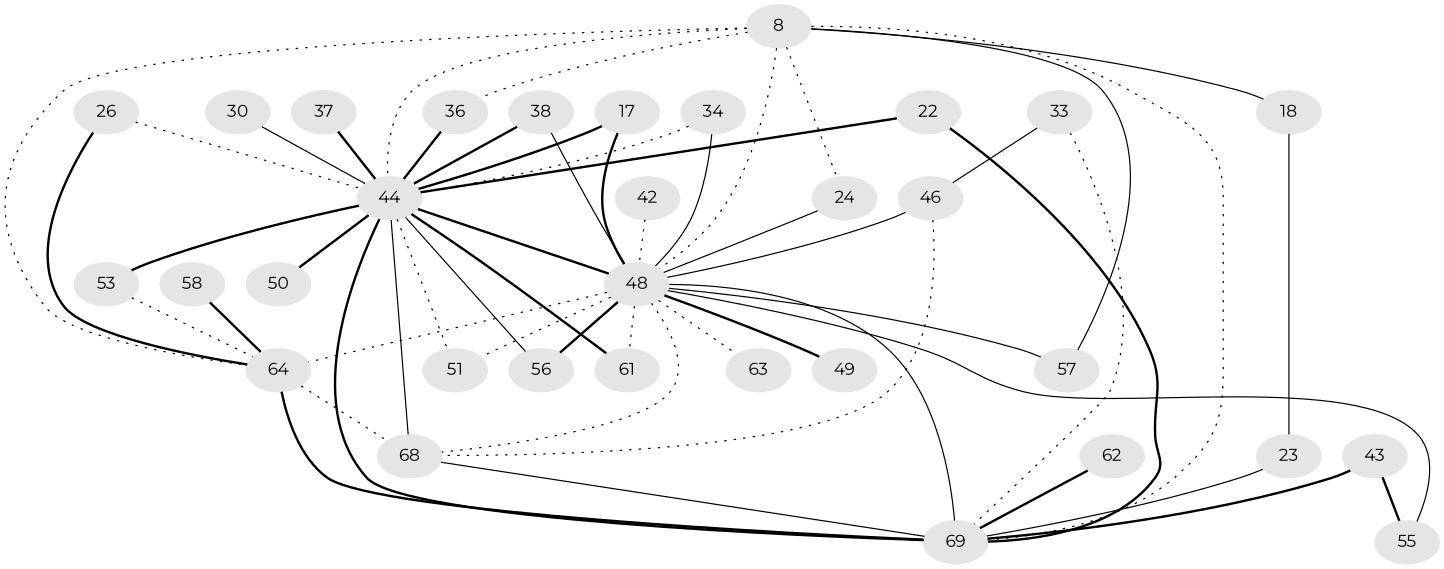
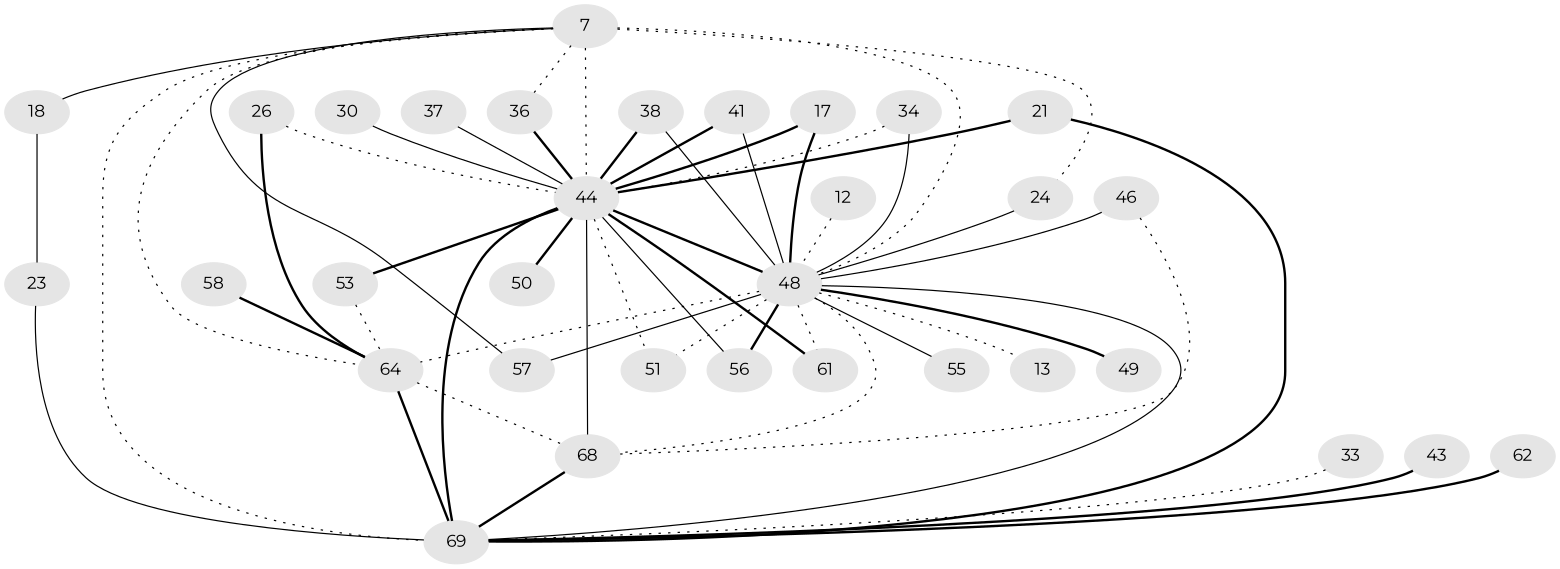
node "8": label "8" -> "7"
node "41": added
node "22": label "22" -> "21"
edge "33" -- "46": removed
edge "37" -- "44": style bold -> solid
node "42": label "42" -> "12"
node "63": label "63" -> "13"
edge "68" -- "69": style solid -> bold
edge "43" -- "55": removed
